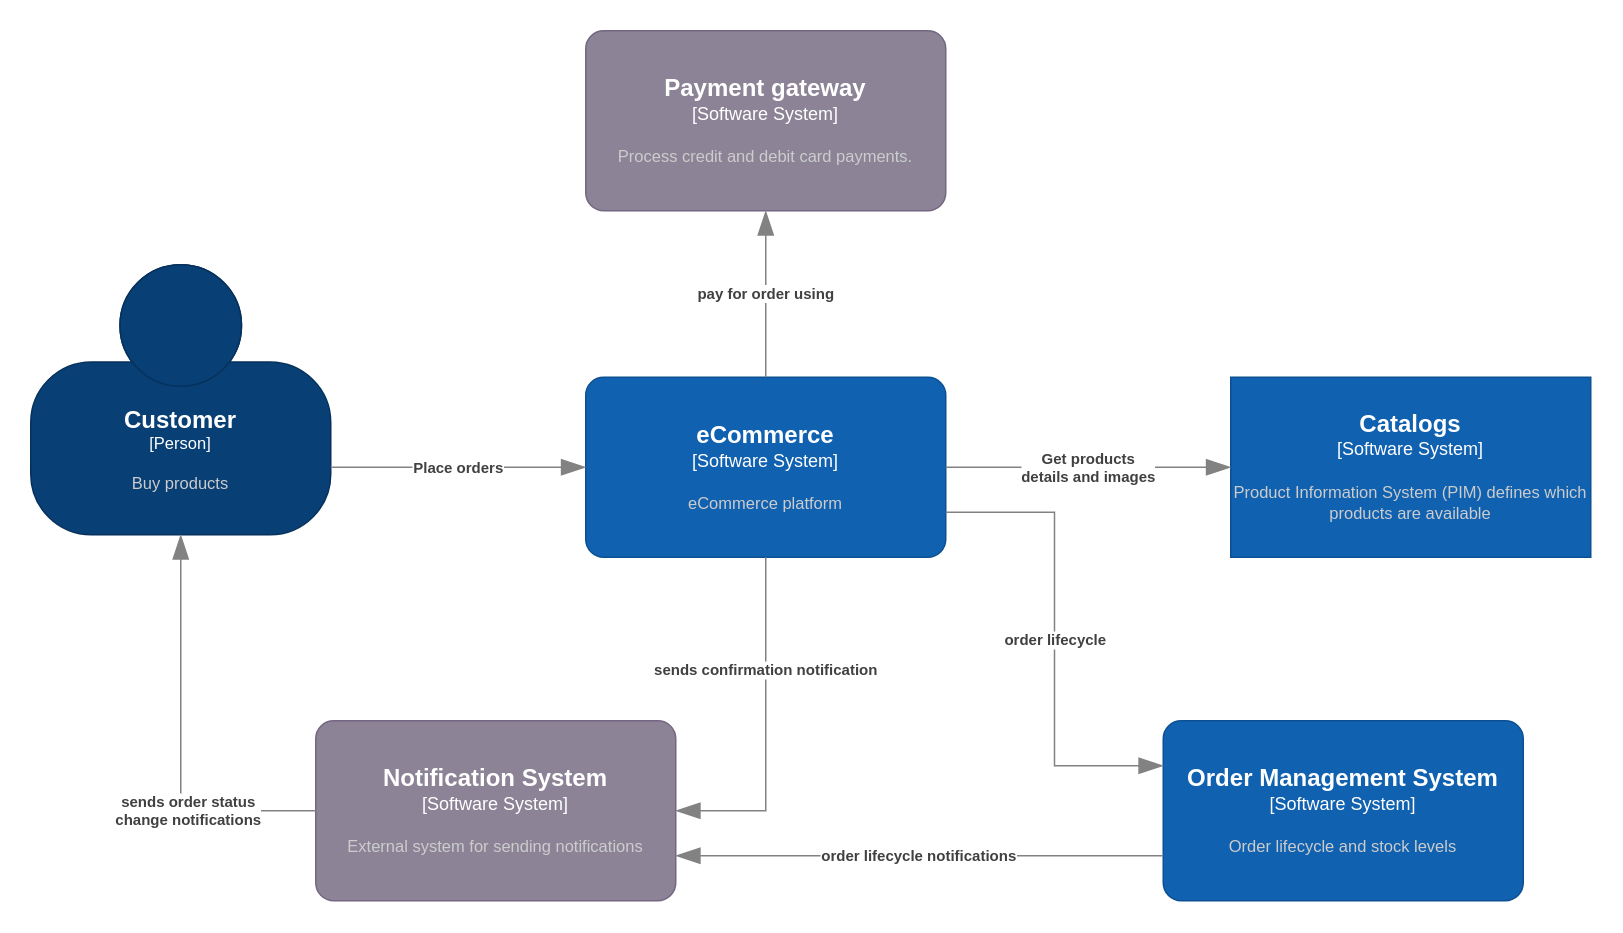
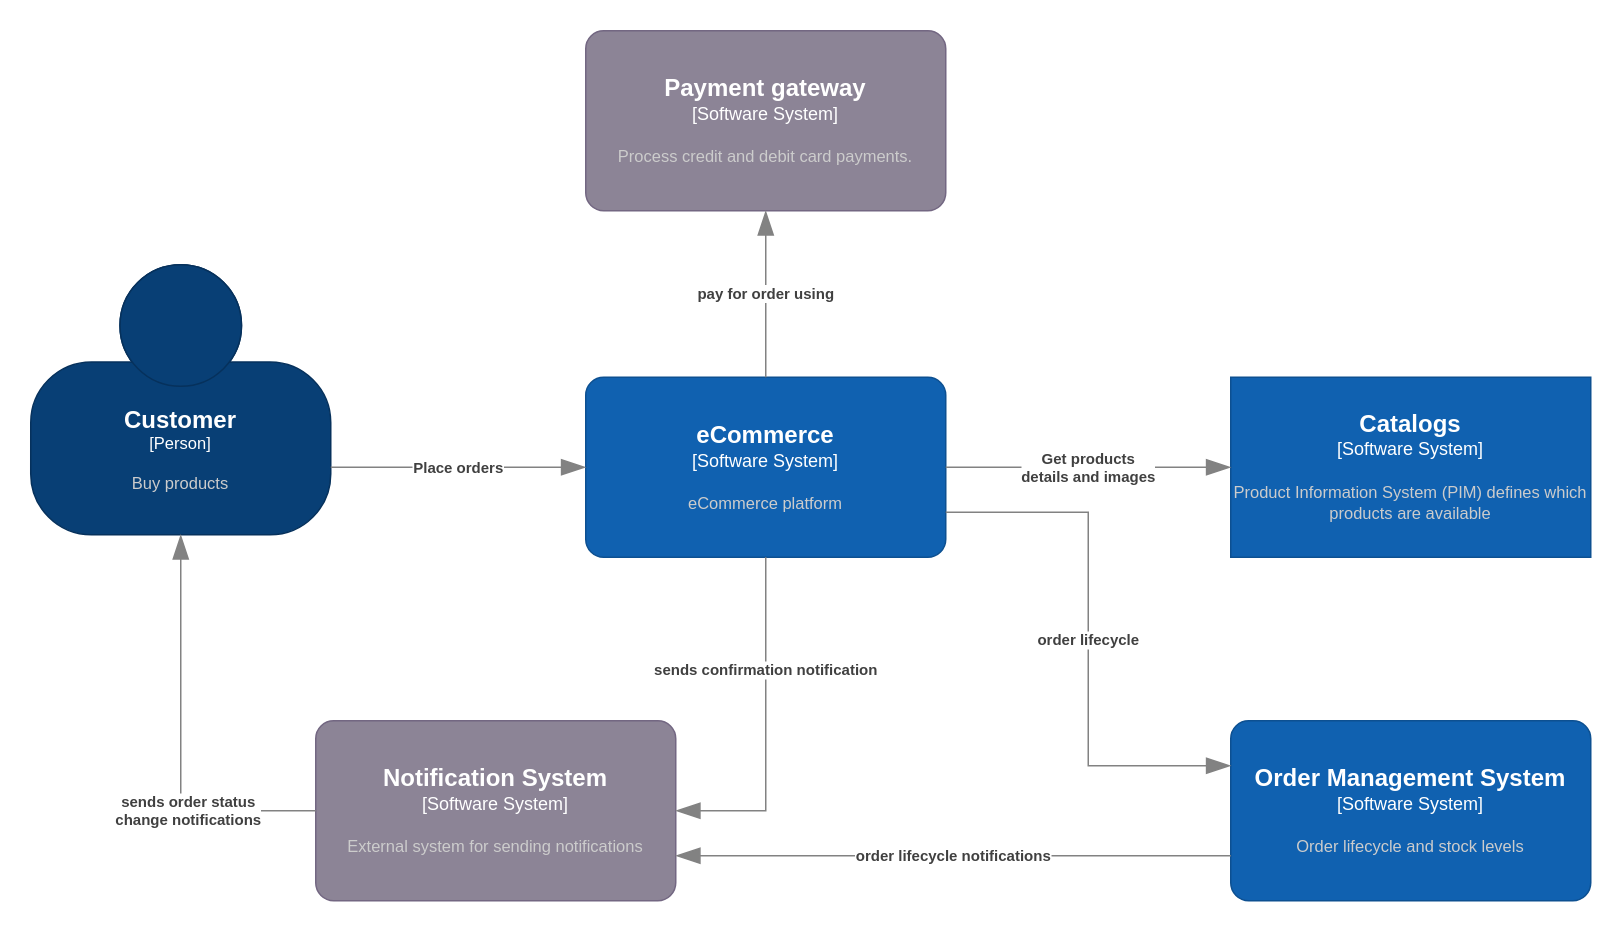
node "Order Management System [Software System] Order lifecycle and stock levels": moved (1343, 811) -> (1411, 811)
